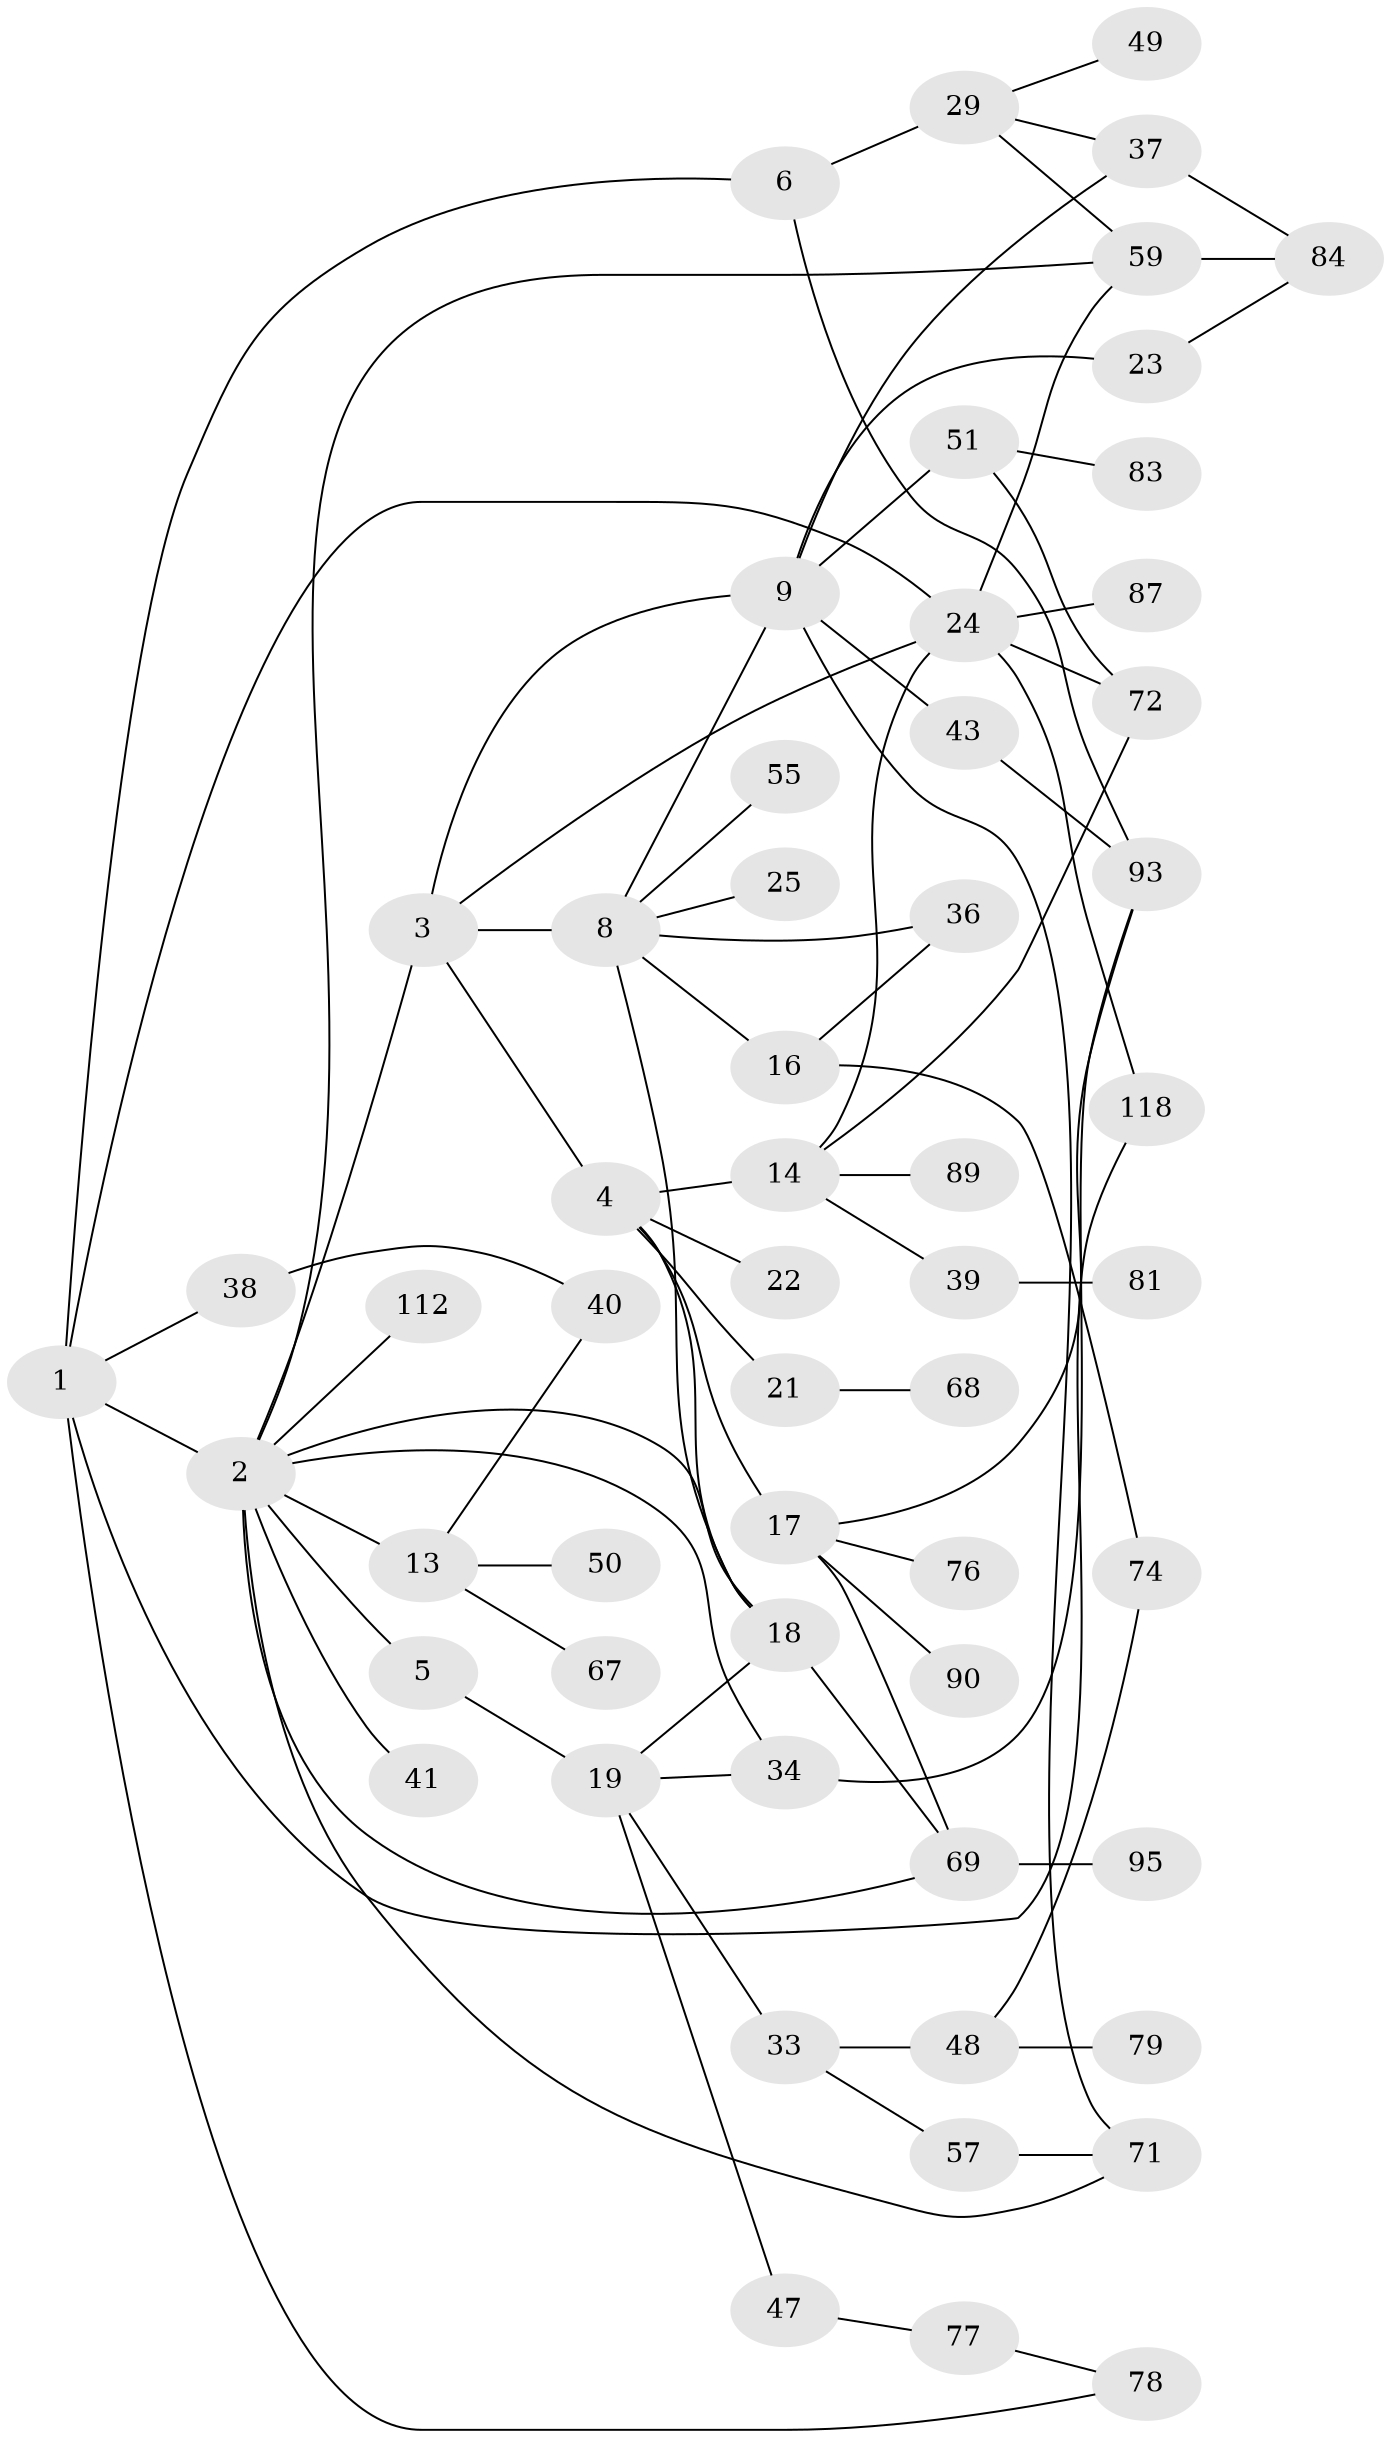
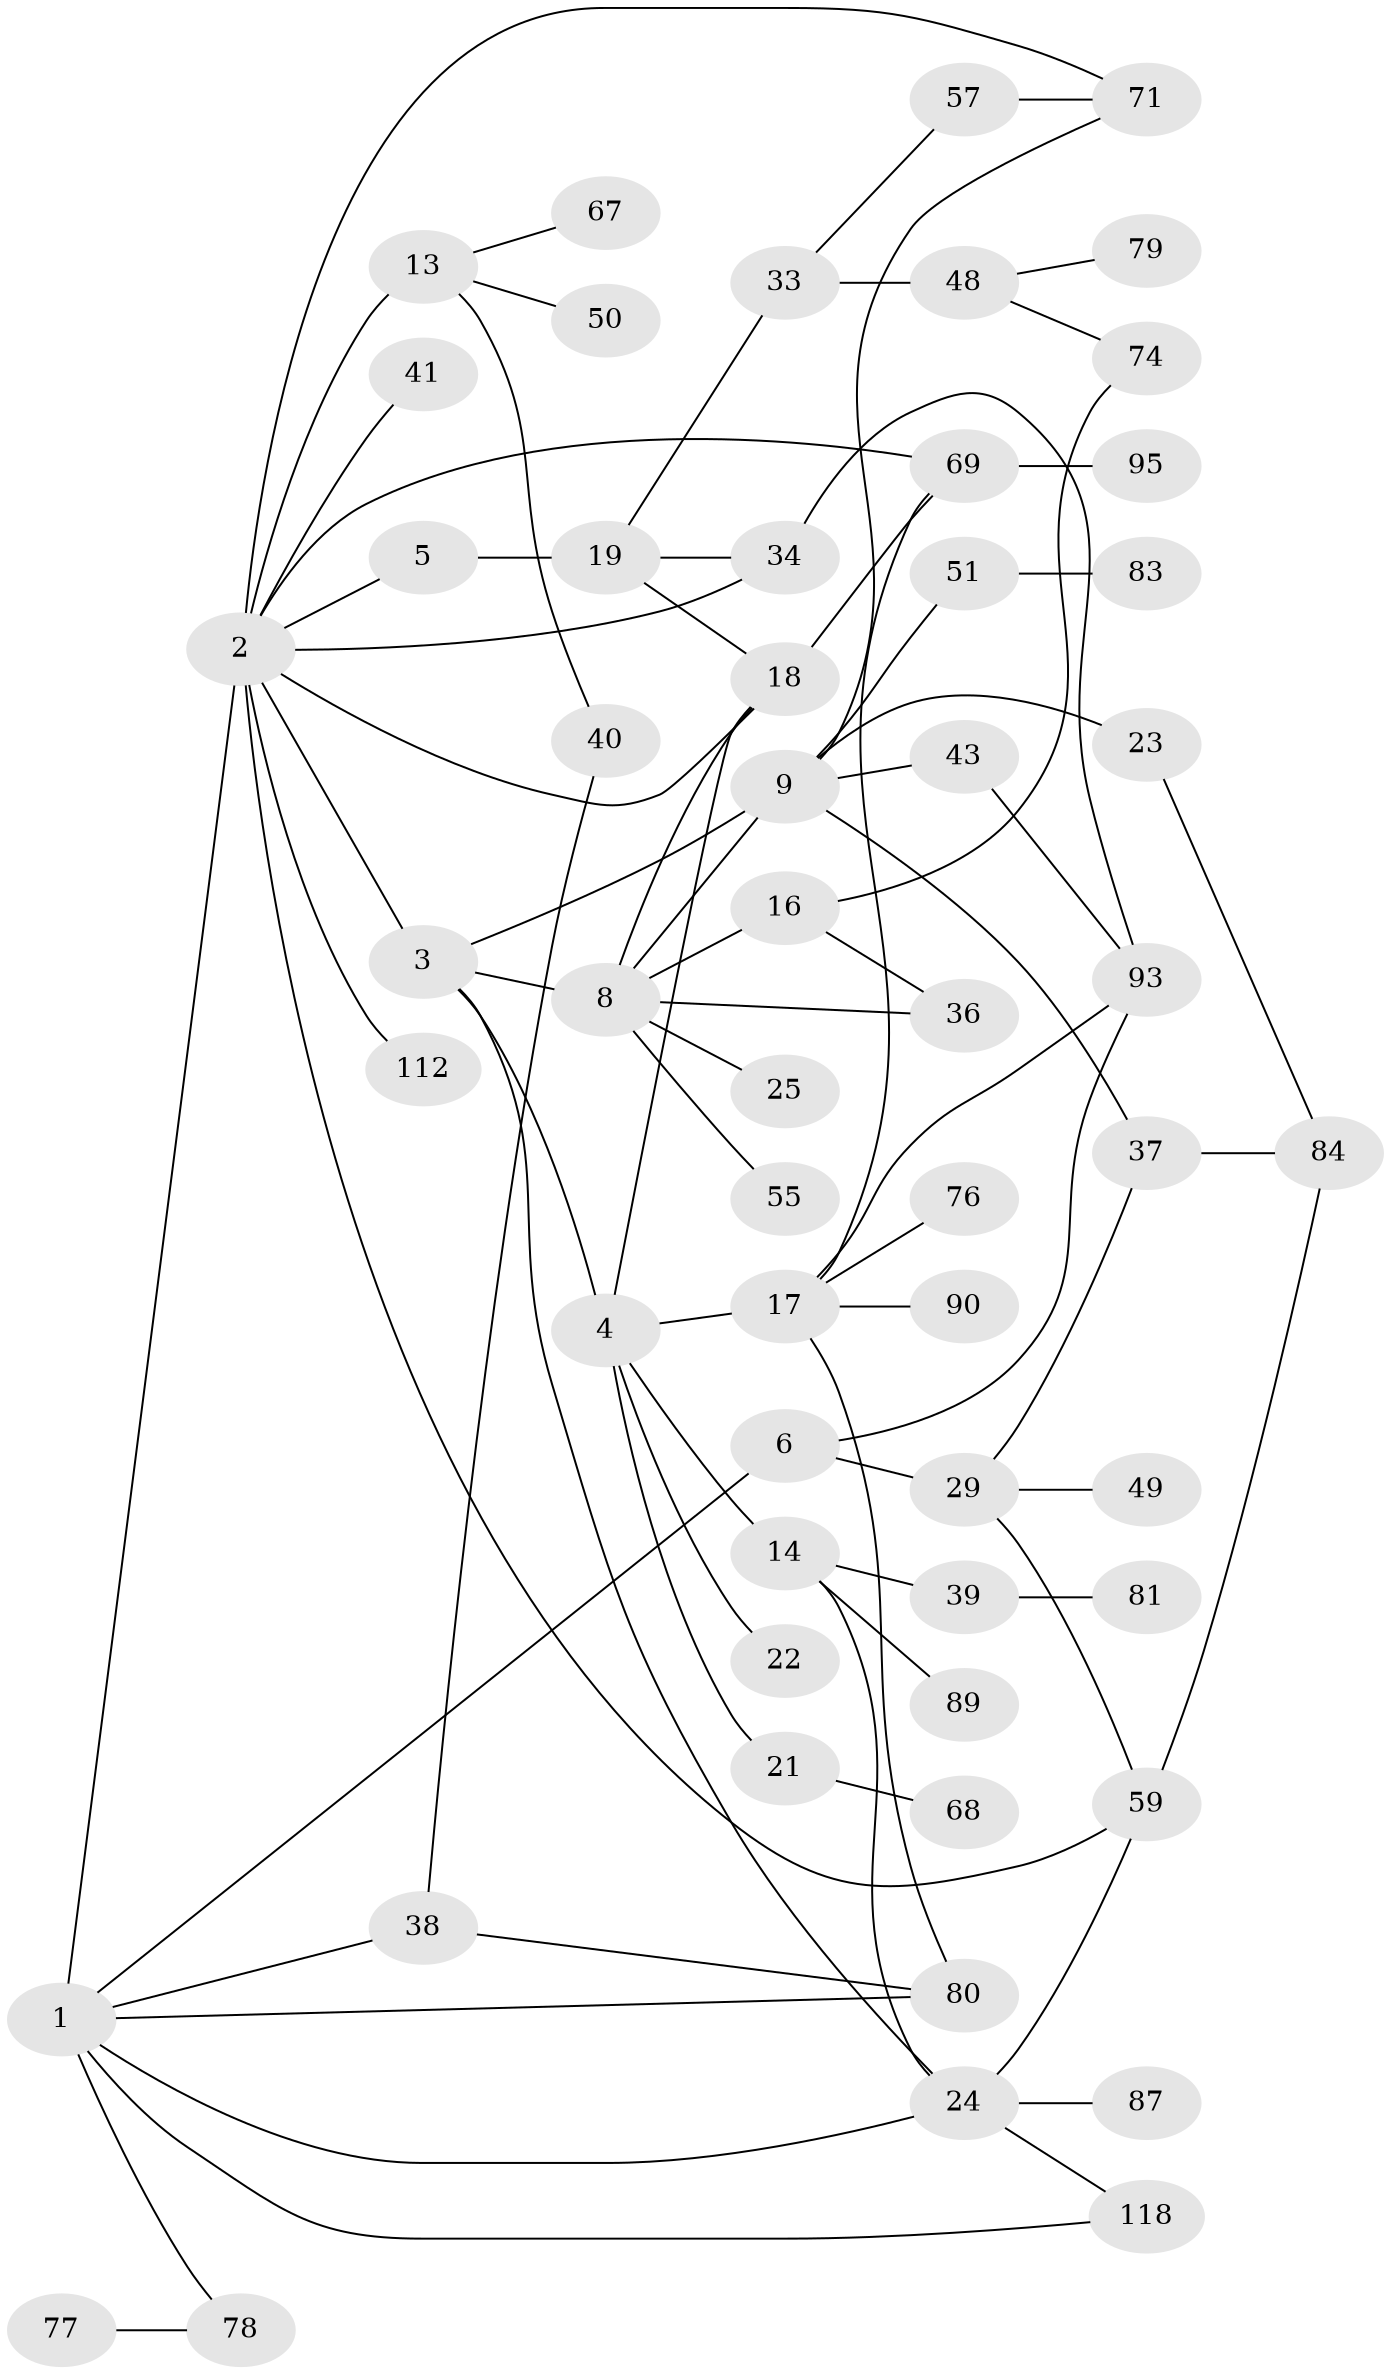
node "72": removed
node "80": added
node "47": removed
